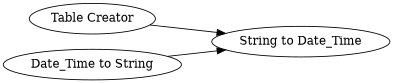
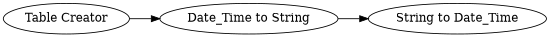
edge "Table Creator" -> "String to Date_Time": now "Table Creator" -> "Date_Time to String"
